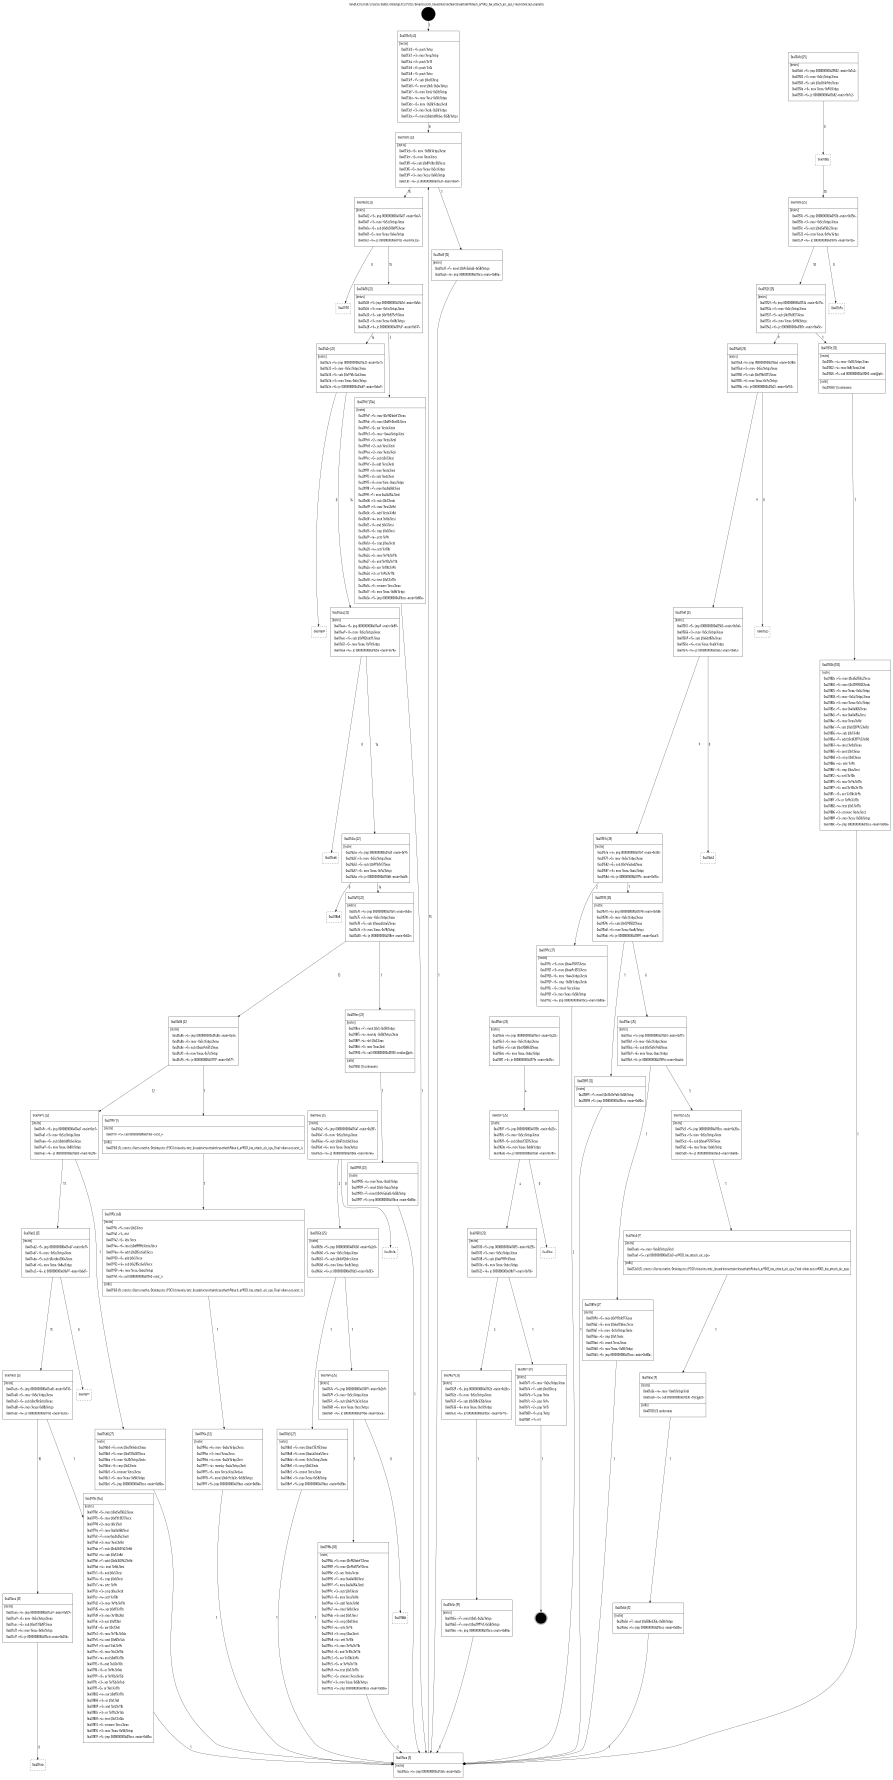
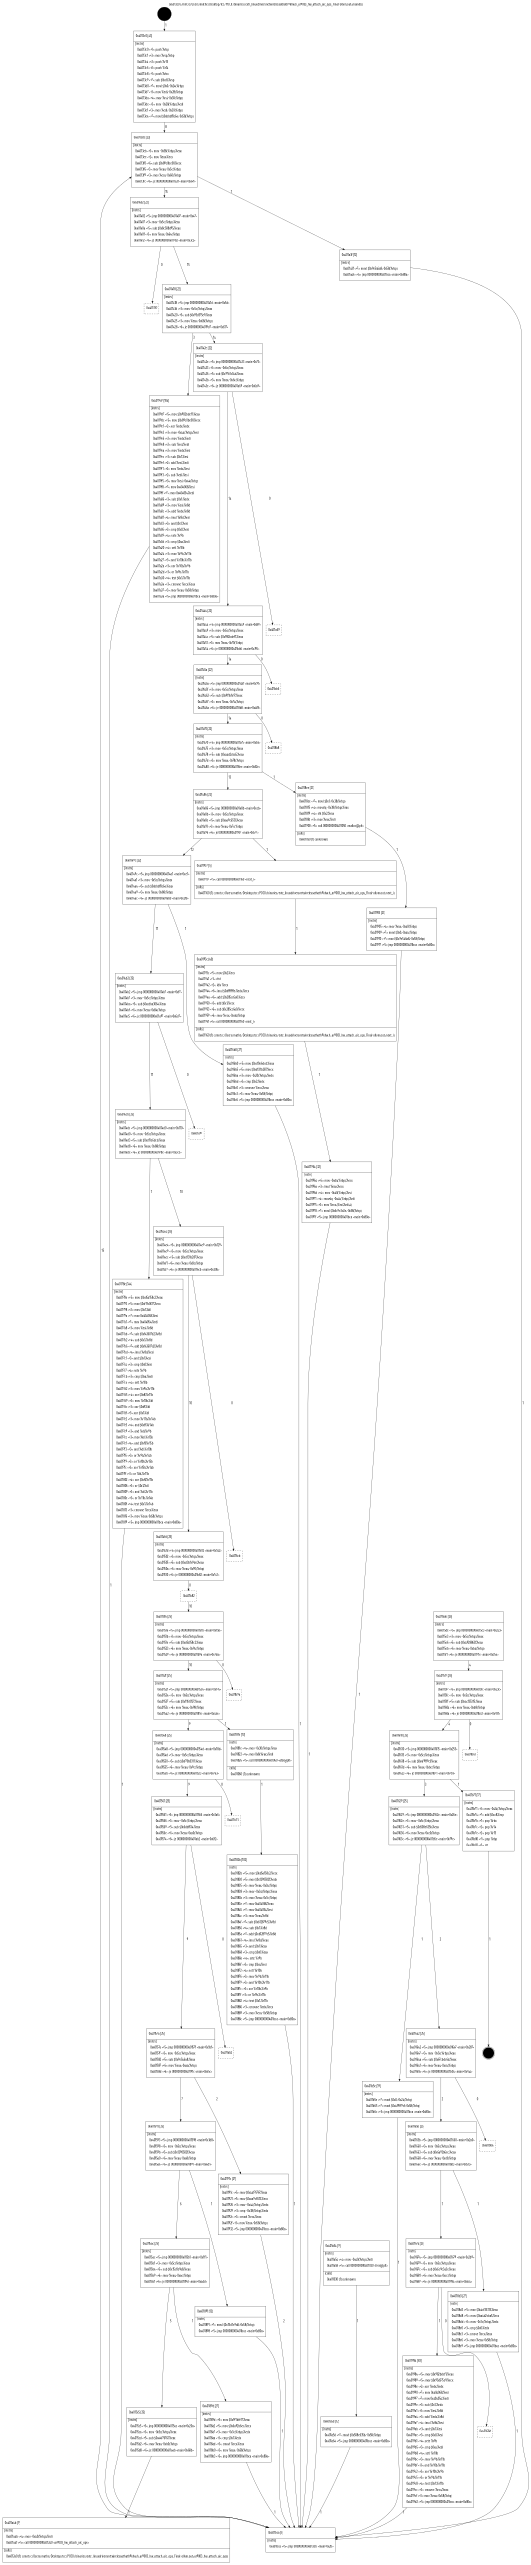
edge "0x401a4b [9]" -> "0x401a54 [9]": removed, label "1"
edge "0x4014e4 [25]" -> "0x4014fd [25]": added, label "10"
edge "0x401629 [25]" -> "0x401642 [25]": added, label "2"
